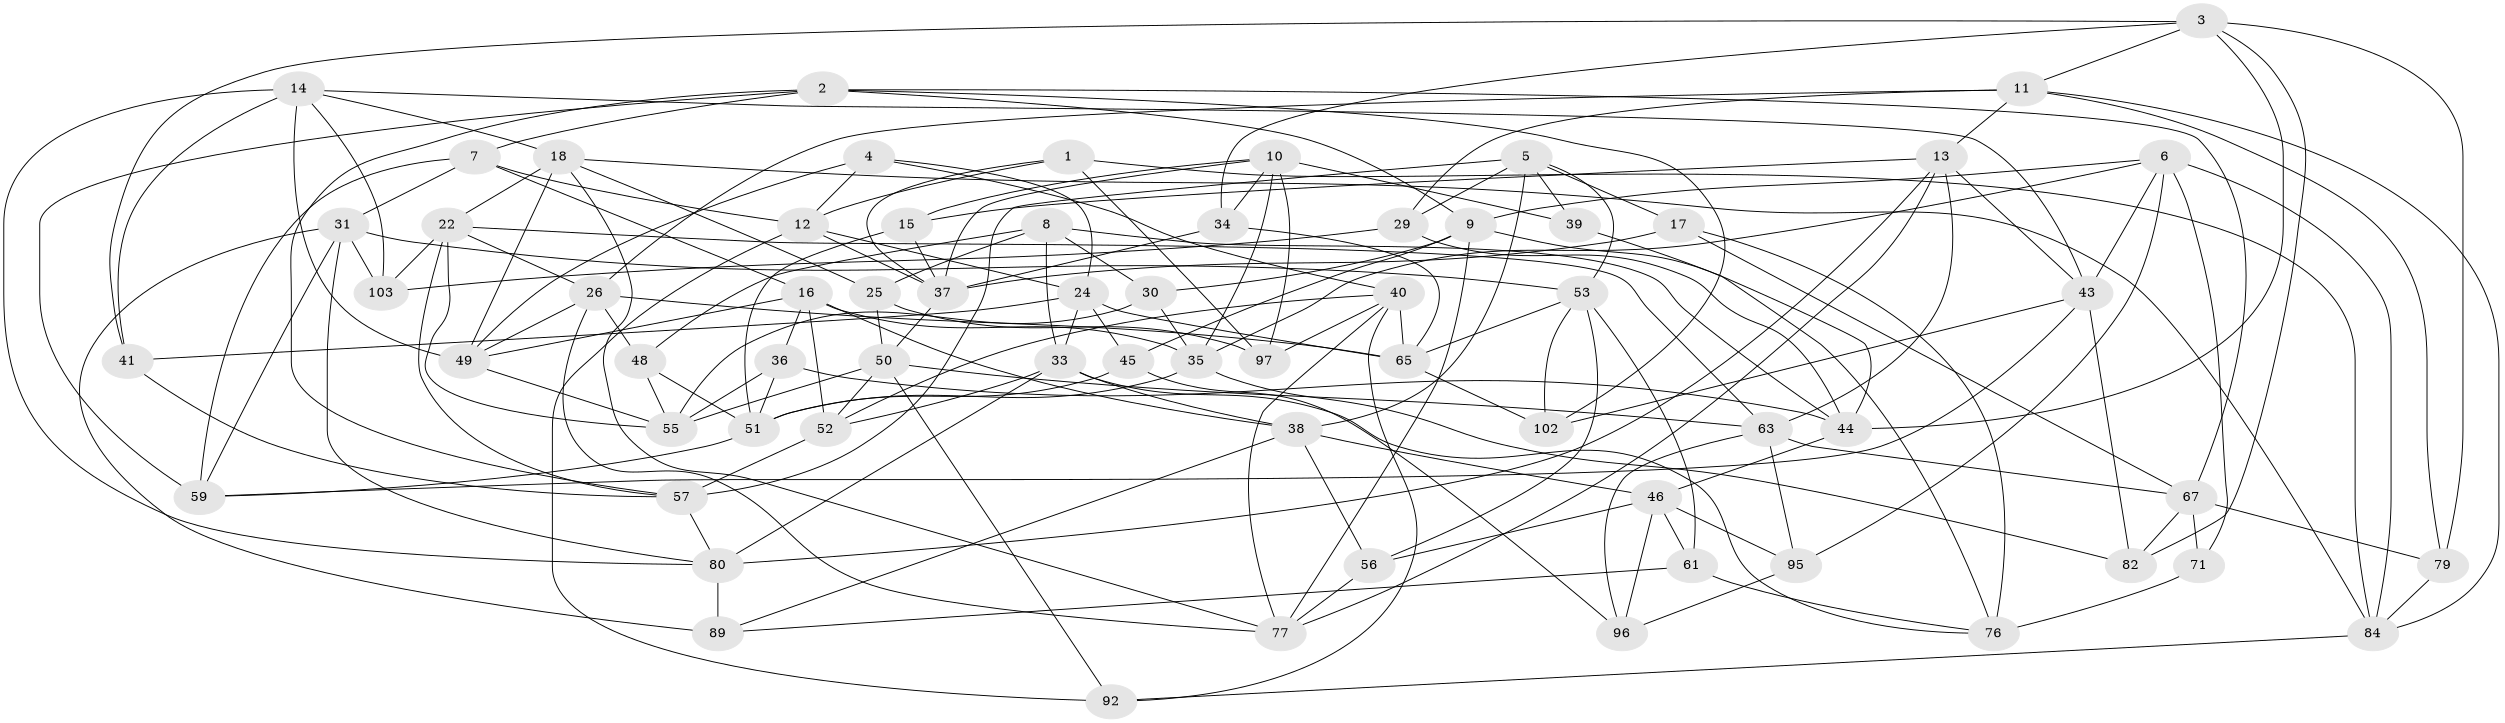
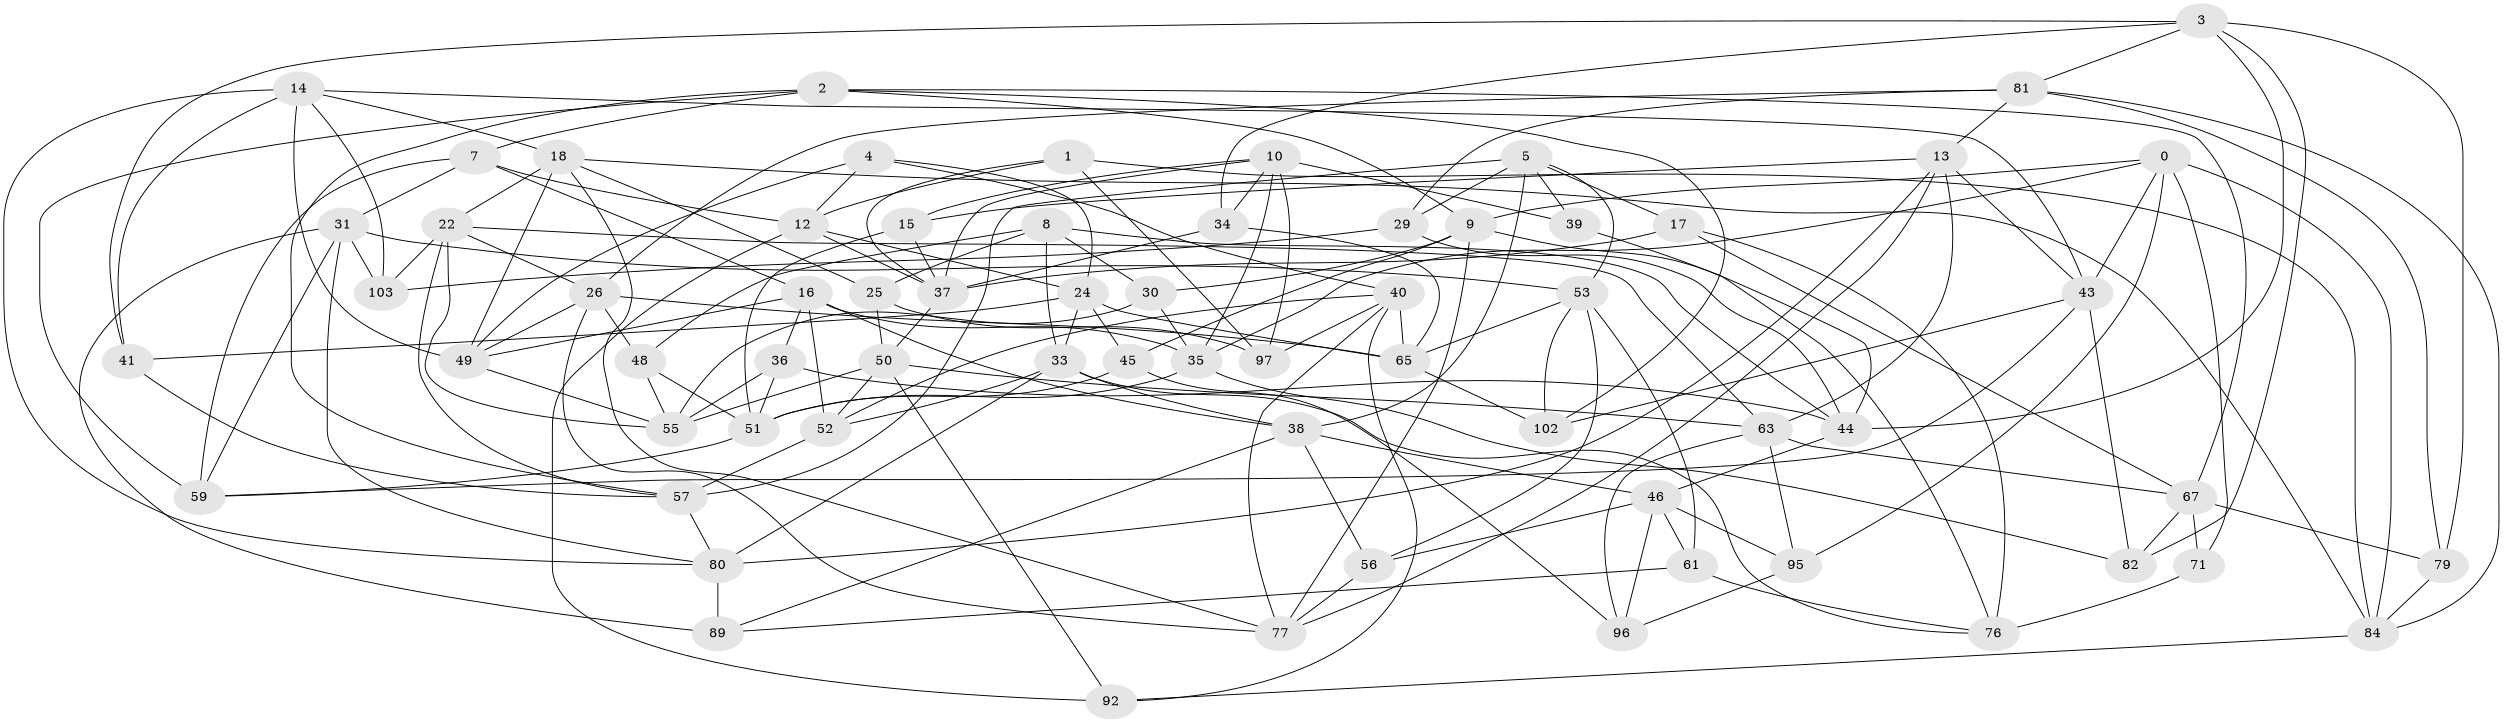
node "11": label "11" -> "81"
node "6": label "6" -> "0"
